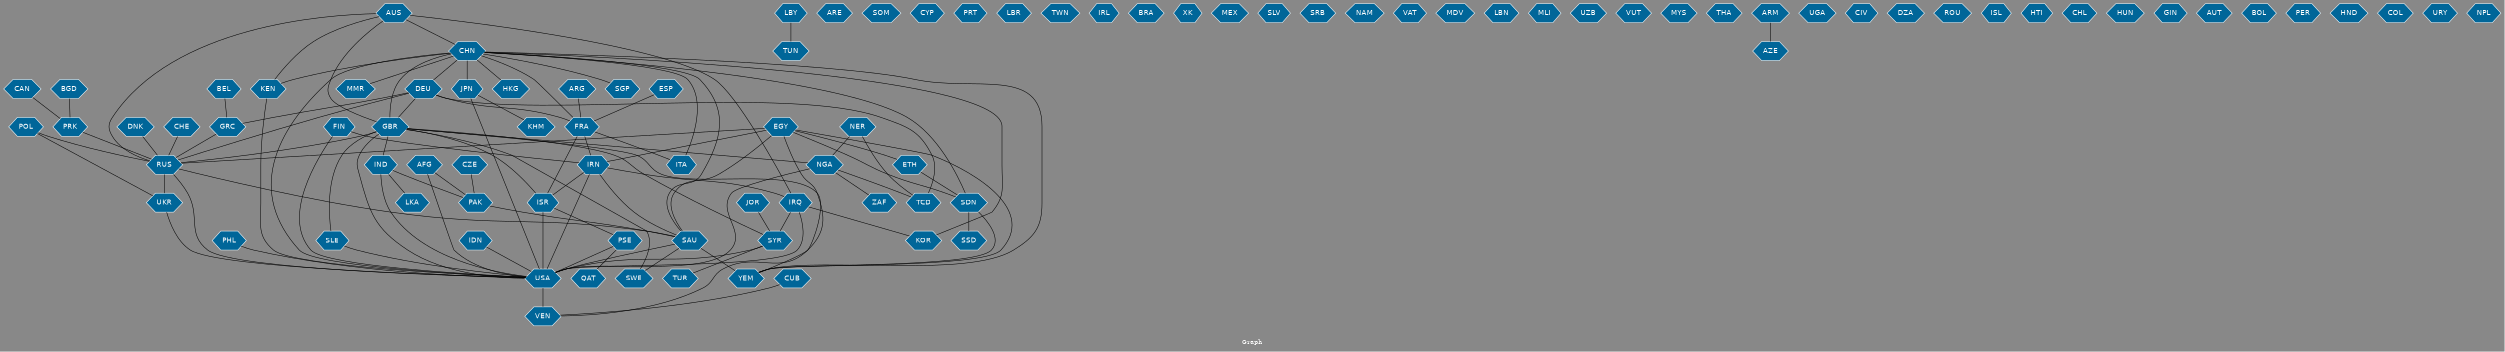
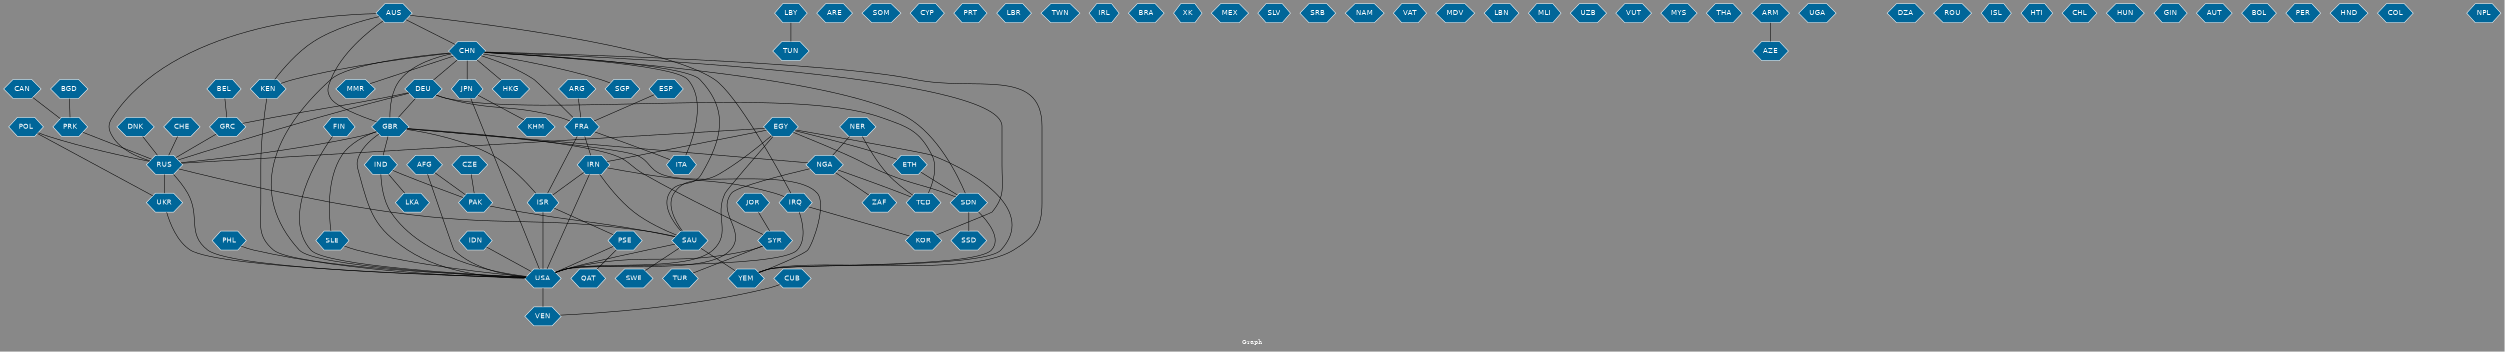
node "CIV": removed
node "URY": removed
edge "FIN" -- "IRN": removed
edge "GBR" -- "SWE": removed
edge "IRQ" -- "SYR": removed
edge "EGY" -- "VEN": now "EGY" -- "USA"
